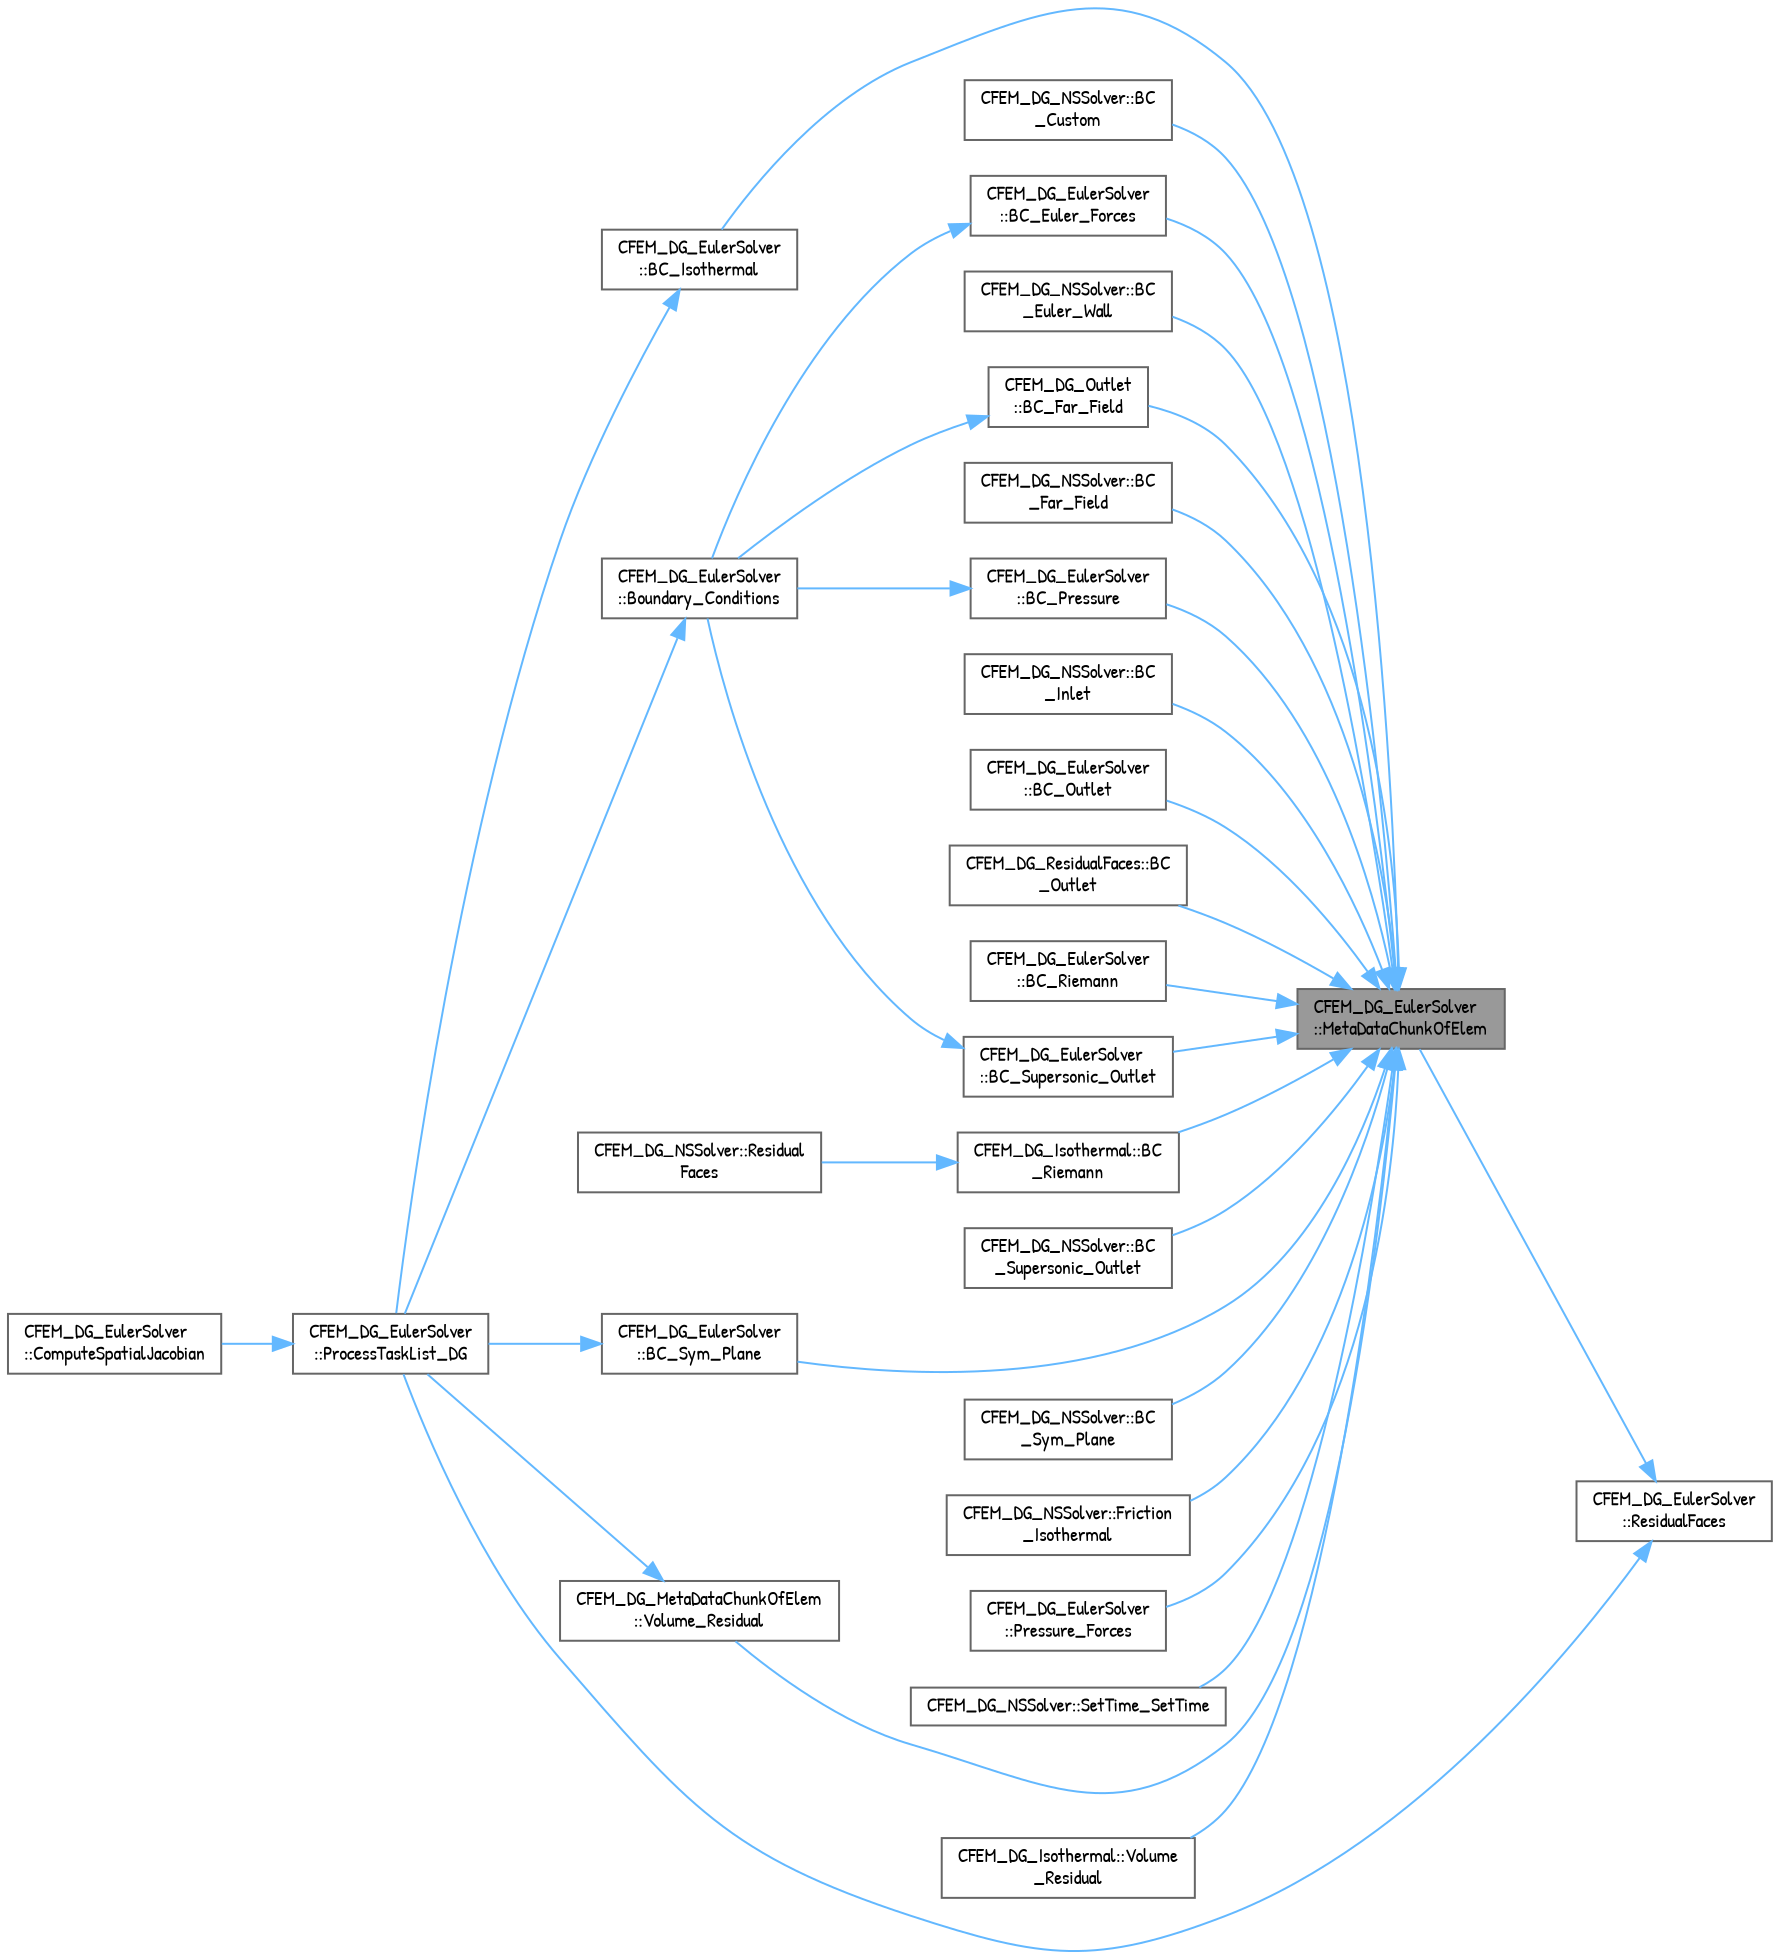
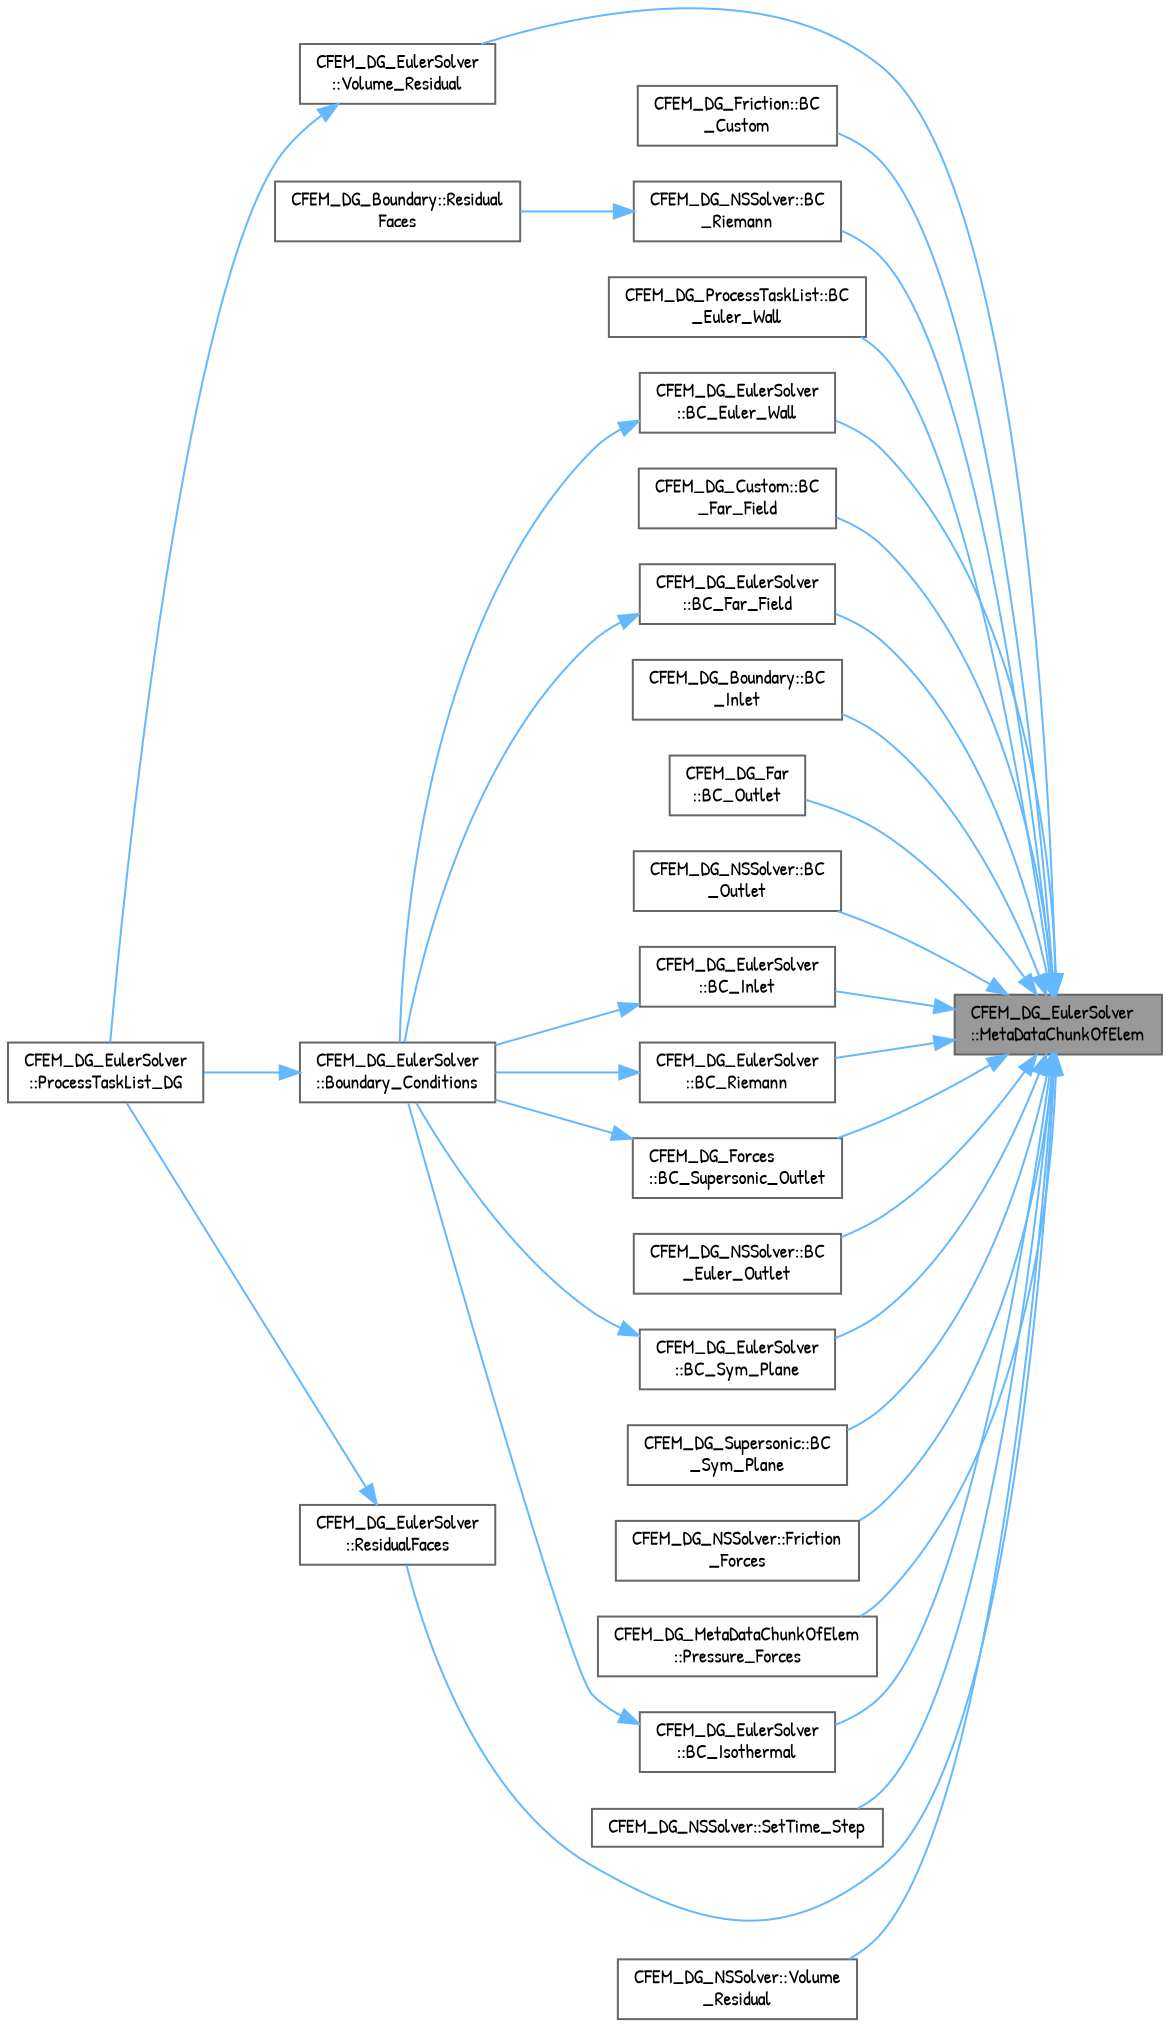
node "CFEM_DG_NSSolver::BC _Custom": label "CFEM_DG_NSSolver::BC _Custom" -> "CFEM_DG_Friction::BC _Custom"
node "CFEM_DG_EulerSolver ::BC_Euler_Forces": label "CFEM_DG_EulerSolver ::BC_Euler_Forces" -> "CFEM_DG_EulerSolver ::BC_Euler_Wall"
node "CFEM_DG_NSSolver::BC _Euler_Wall": label "CFEM_DG_NSSolver::BC _Euler_Wall" -> "CFEM_DG_ProcessTaskList::BC _Euler_Wall"
node "CFEM_DG_Outlet ::BC_Far_Field": label "CFEM_DG_Outlet ::BC_Far_Field" -> "CFEM_DG_EulerSolver ::BC_Far_Field"
node "CFEM_DG_NSSolver::BC _Far_Field": label "CFEM_DG_NSSolver::BC _Far_Field" -> "CFEM_DG_Custom::BC _Far_Field"
node "CFEM_DG_EulerSolver ::BC_Pressure": label "CFEM_DG_EulerSolver ::BC_Pressure" -> "CFEM_DG_EulerSolver ::BC_Inlet"
node "CFEM_DG_NSSolver::BC _Inlet": label "CFEM_DG_NSSolver::BC _Inlet" -> "CFEM_DG_Boundary::BC _Inlet"
node "CFEM_DG_EulerSolver ::BC_Outlet": label "CFEM_DG_EulerSolver ::BC_Outlet" -> "CFEM_DG_Far ::BC_Outlet"
edge "CFEM_DG_EulerSolver ::ProcessTaskList_DG" -> "CFEM_DG_EulerSolver ::BC_Isothermal": now "CFEM_DG_EulerSolver ::Boundary_Conditions" -> "CFEM_DG_EulerSolver ::BC_Isothermal"
node "CFEM_DG_ResidualFaces::BC _Outlet": label "CFEM_DG_ResidualFaces::BC _Outlet" -> "CFEM_DG_NSSolver::BC _Outlet"
node "CFEM_DG_EulerSolver ::BC_Supersonic_Outlet": label "CFEM_DG_EulerSolver ::BC_Supersonic_Outlet" -> "CFEM_DG_Forces ::BC_Supersonic_Outlet"
edge "CFEM_DG_EulerSolver ::Boundary_Conditions" -> "CFEM_DG_EulerSolver ::BC_Riemann": added
node "CFEM_DG_NSSolver::Residual Faces": label "CFEM_DG_NSSolver::Residual Faces" -> "CFEM_DG_Boundary::Residual Faces"
node "CFEM_DG_Isothermal::BC _Riemann": label "CFEM_DG_Isothermal::BC _Riemann" -> "CFEM_DG_NSSolver::BC _Riemann"
edge "CFEM_DG_EulerSolver ::MetaDataChunkOfElem" -> "CFEM_DG_EulerSolver ::ResidualFaces": reversed
node "CFEM_DG_NSSolver::BC _Supersonic_Outlet": label "CFEM_DG_NSSolver::BC _Supersonic_Outlet" -> "CFEM_DG_NSSolver::BC _Euler_Outlet"
node "CFEM_DG_EulerSolver ::ComputeSpatialJacobian": removed
edge "CFEM_DG_EulerSolver ::ProcessTaskList_DG" -> "CFEM_DG_EulerSolver ::BC_Sym_Plane": now "CFEM_DG_EulerSolver ::Boundary_Conditions" -> "CFEM_DG_EulerSolver ::BC_Sym_Plane"
node "CFEM_DG_NSSolver::BC _Sym_Plane": label "CFEM_DG_NSSolver::BC _Sym_Plane" -> "CFEM_DG_Supersonic::BC _Sym_Plane"
node "CFEM_DG_NSSolver::Friction _Isothermal": label "CFEM_DG_NSSolver::Friction _Isothermal" -> "CFEM_DG_NSSolver::Friction _Forces"
node "CFEM_DG_MetaDataChunkOfElem ::Volume_Residual": label "CFEM_DG_MetaDataChunkOfElem ::Volume_Residual" -> "CFEM_DG_EulerSolver ::Volume_Residual"
node "CFEM_DG_EulerSolver ::Pressure_Forces": label "CFEM_DG_EulerSolver ::Pressure_Forces" -> "CFEM_DG_MetaDataChunkOfElem ::Pressure_Forces"
node "CFEM_DG_NSSolver::SetTime_SetTime": label "CFEM_DG_NSSolver::SetTime_SetTime" -> "CFEM_DG_NSSolver::SetTime_Step"
node "CFEM_DG_Isothermal::Volume _Residual": label "CFEM_DG_Isothermal::Volume _Residual" -> "CFEM_DG_NSSolver::Volume _Residual"
